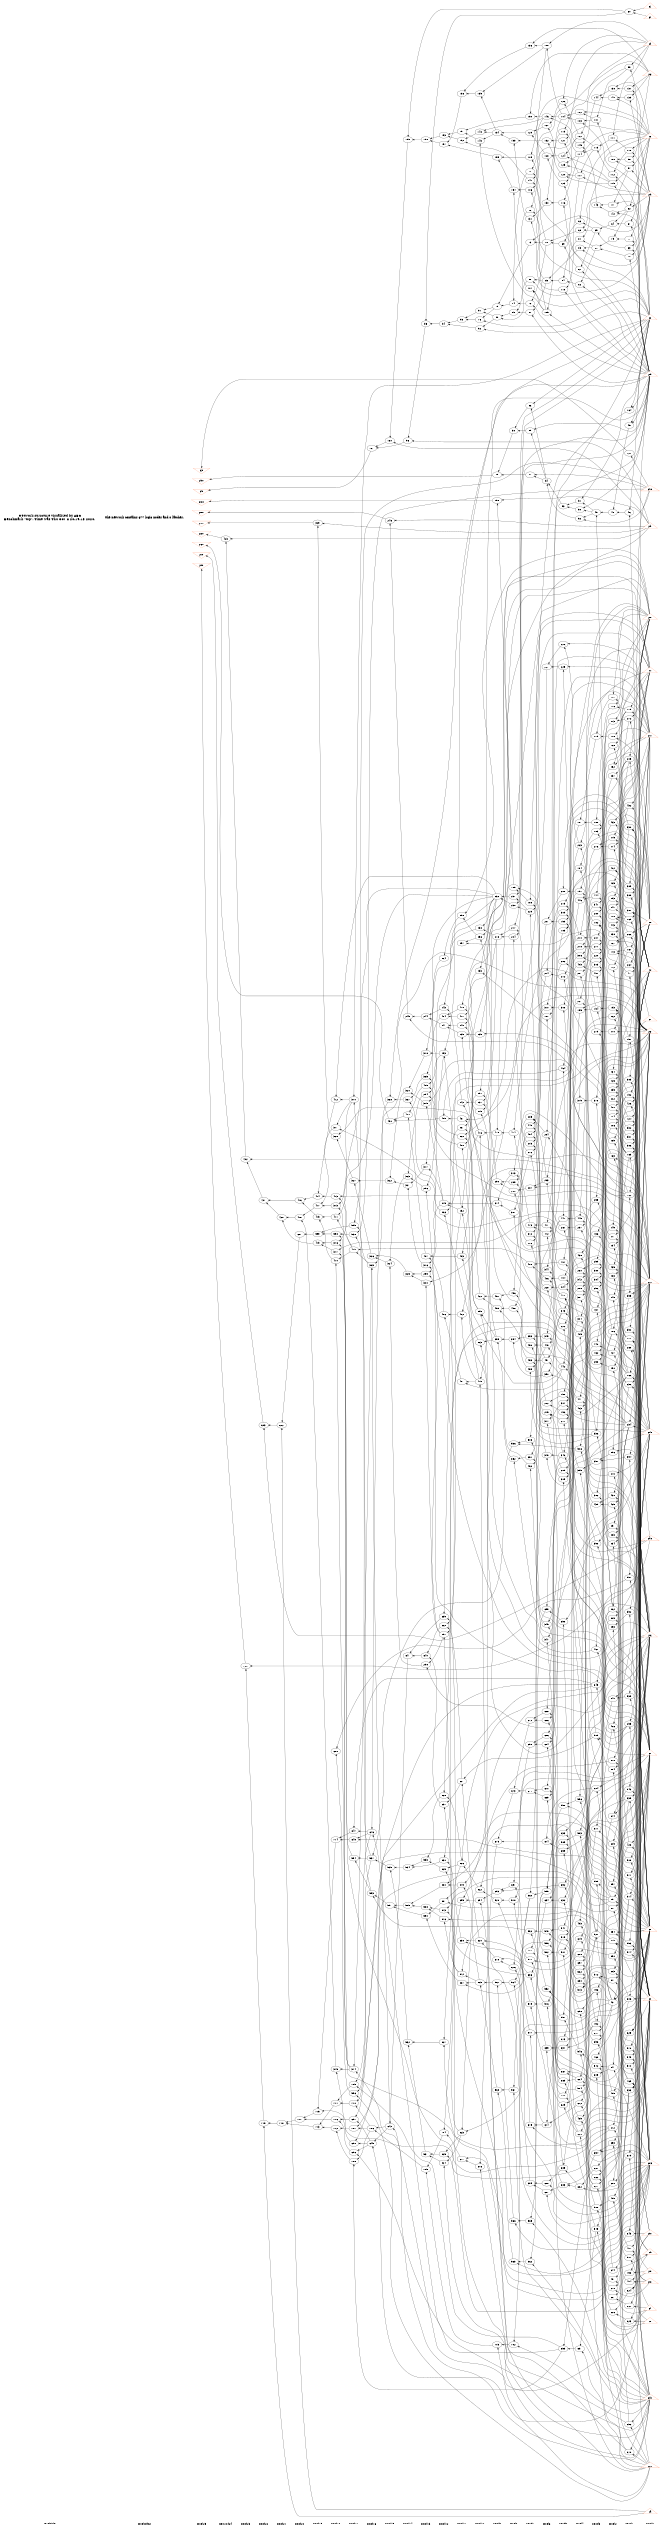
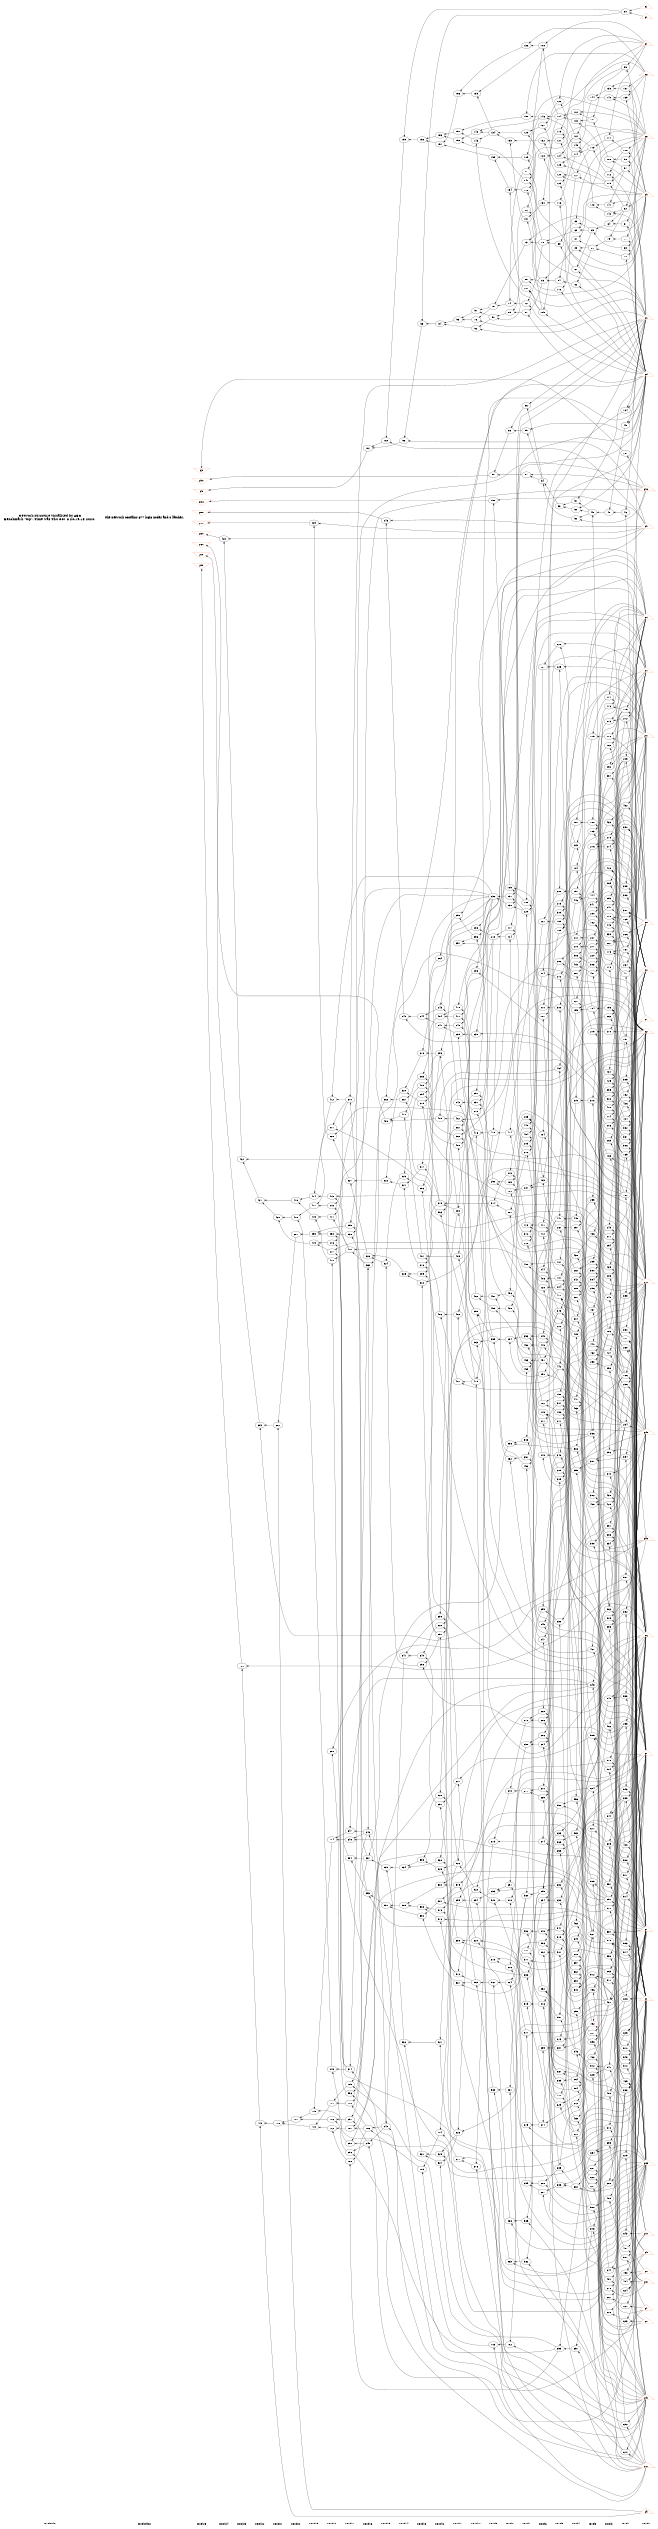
node "492": color black -> coral
edge "644" -> "pk": reversed
node "Network24": label "Network24" -> "Level24"
